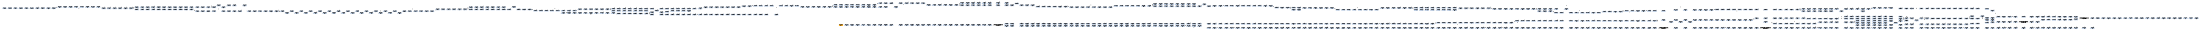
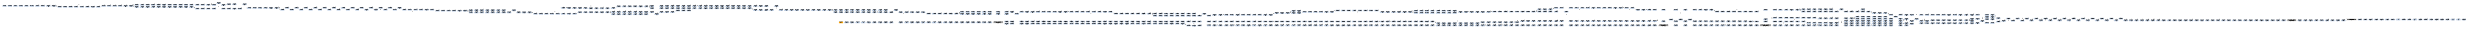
node "0x010c0ae7 nop": added
